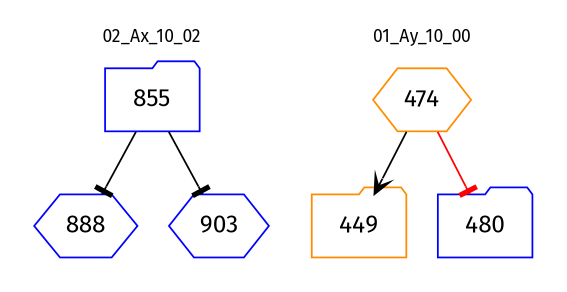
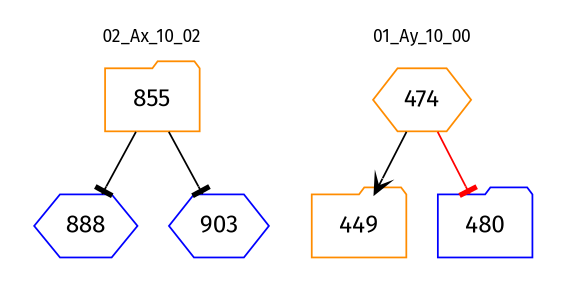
node "855": color blue -> darkorange
